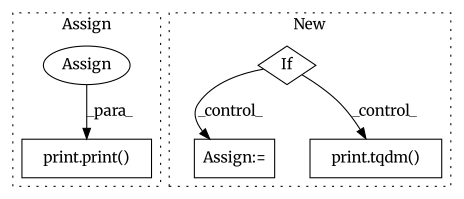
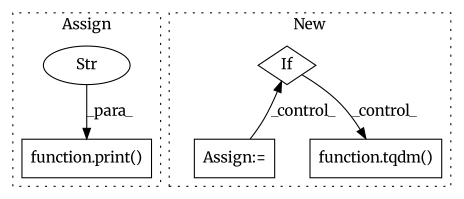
node "Assign": label "Assign" -> "Str"
edge "If" -> "Assign:=": reversed
node "print.print()": label "print.print()" -> "function.print()"
node "print.tqdm()": label "print.tqdm()" -> "function.tqdm()"
